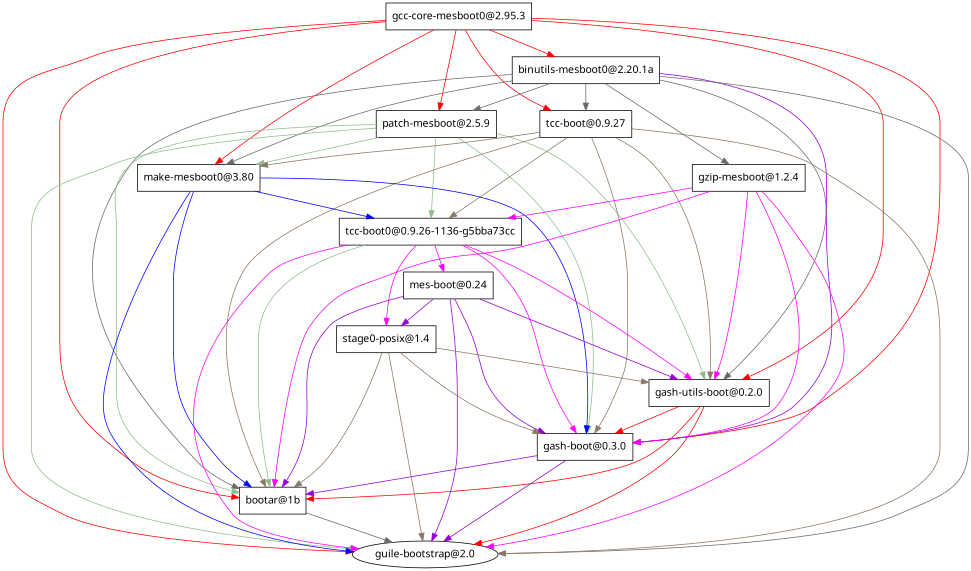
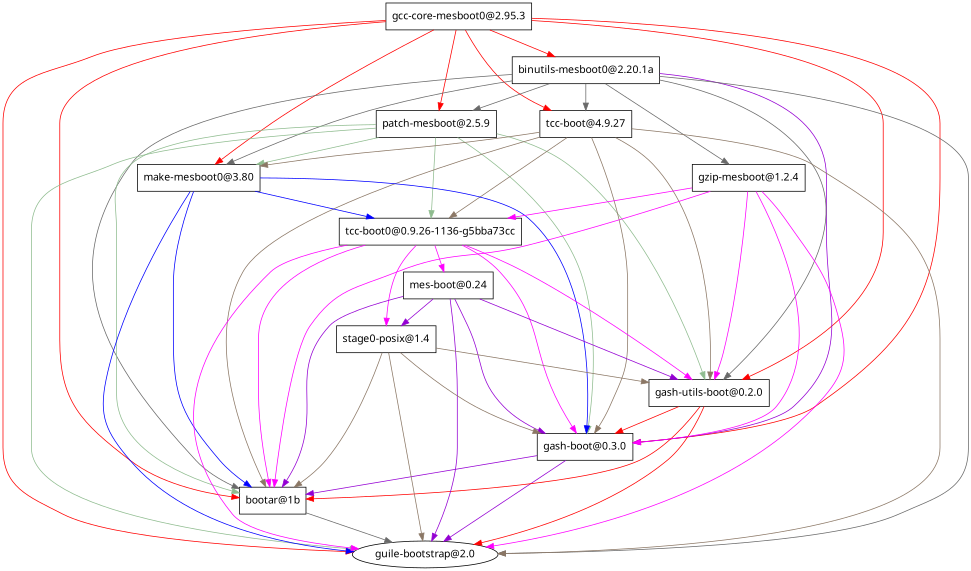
node "tcc-boot@0.9.27": label "tcc-boot@0.9.27" -> "tcc-boot@4.9.27"
edge "tcc-boot0@0.9.26-1136-g5bba73cc" -> "bootar@1b": color darkseagreen -> magenta
